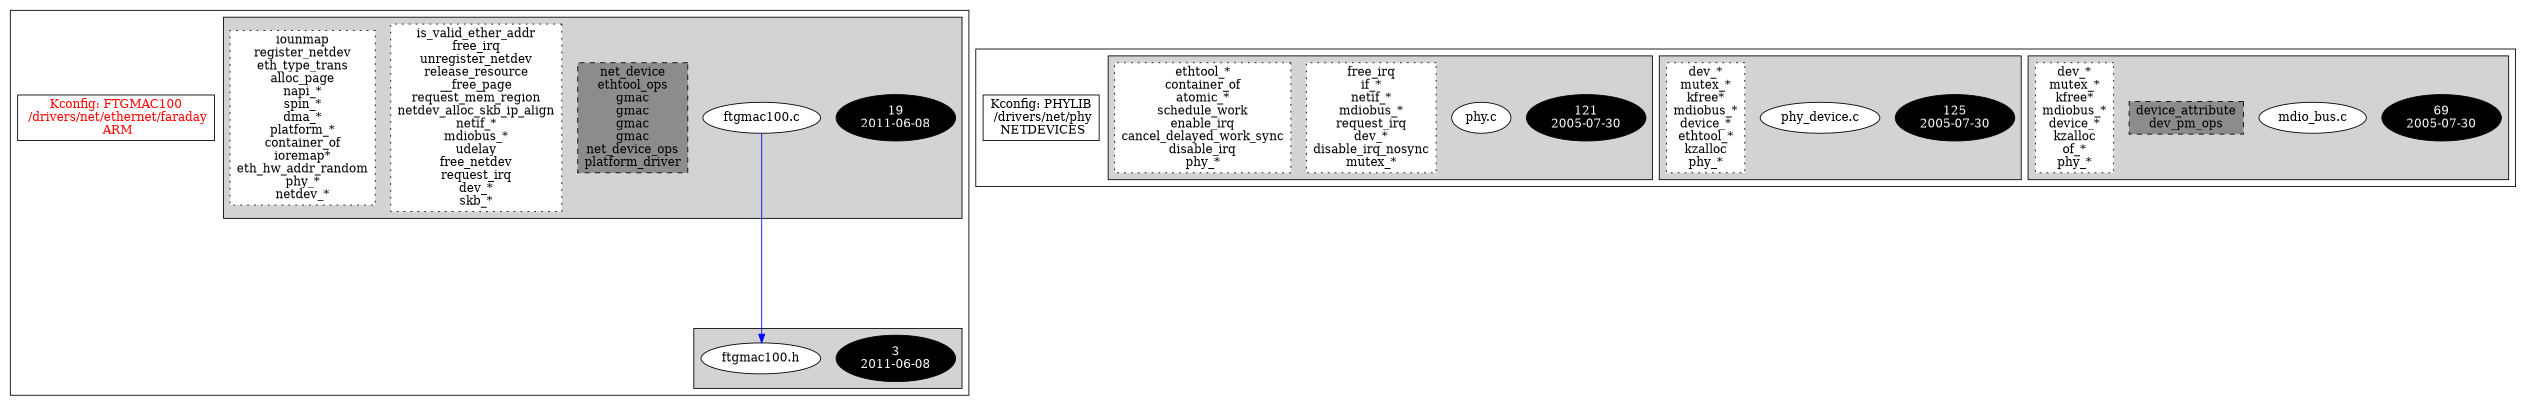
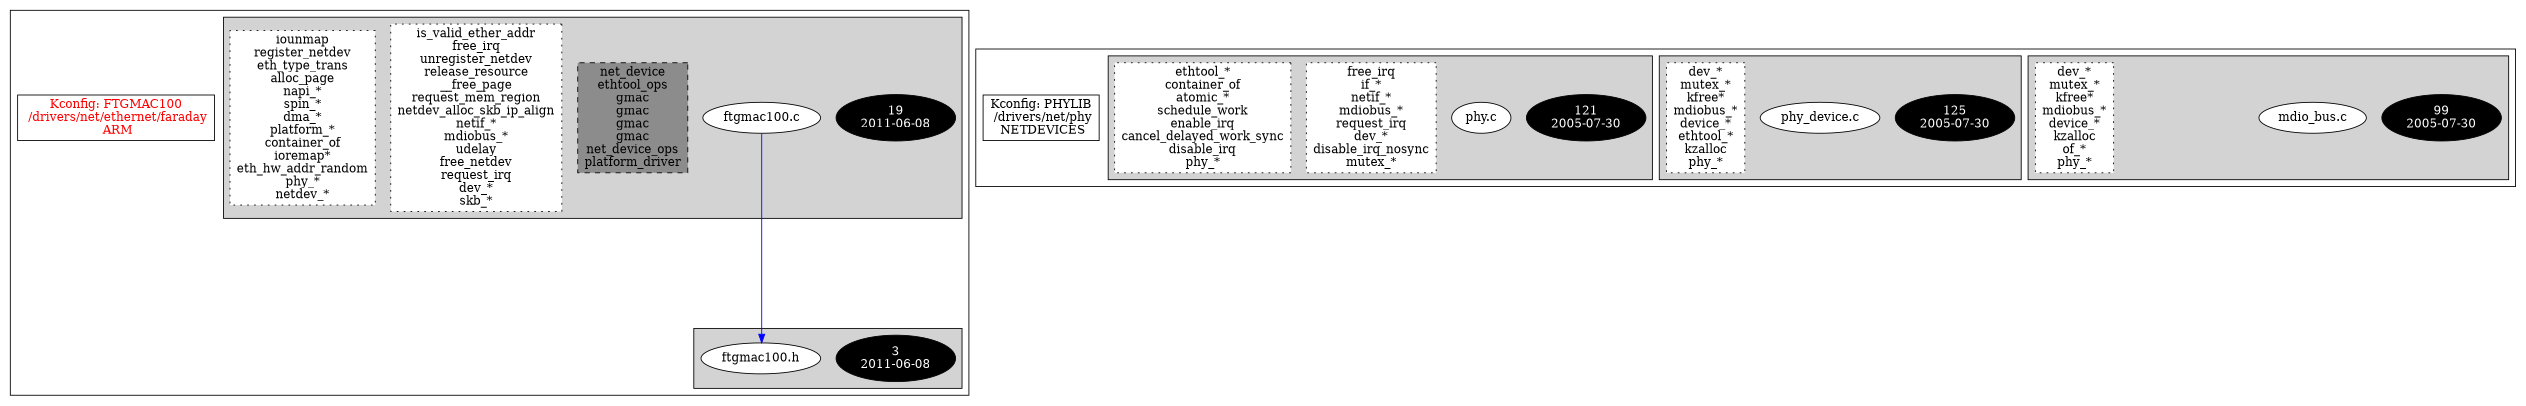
node "device_attribute dev_pm_ops": removed
node "69 2005-07-30": label "69 2005-07-30" -> "99 2005-07-30"
